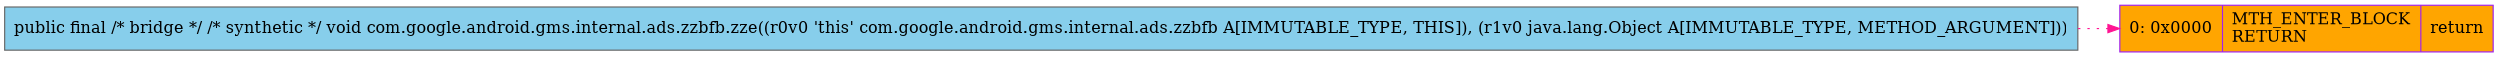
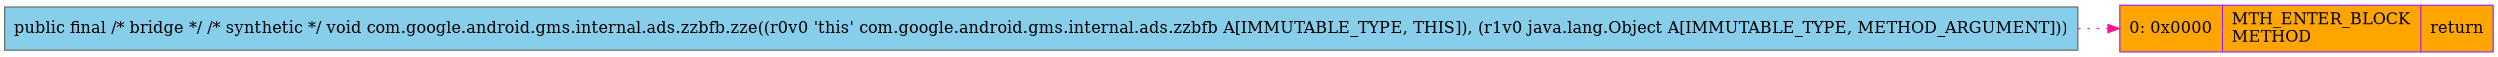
node "0: 0x0000": text "RETURN" -> "METHOD"
